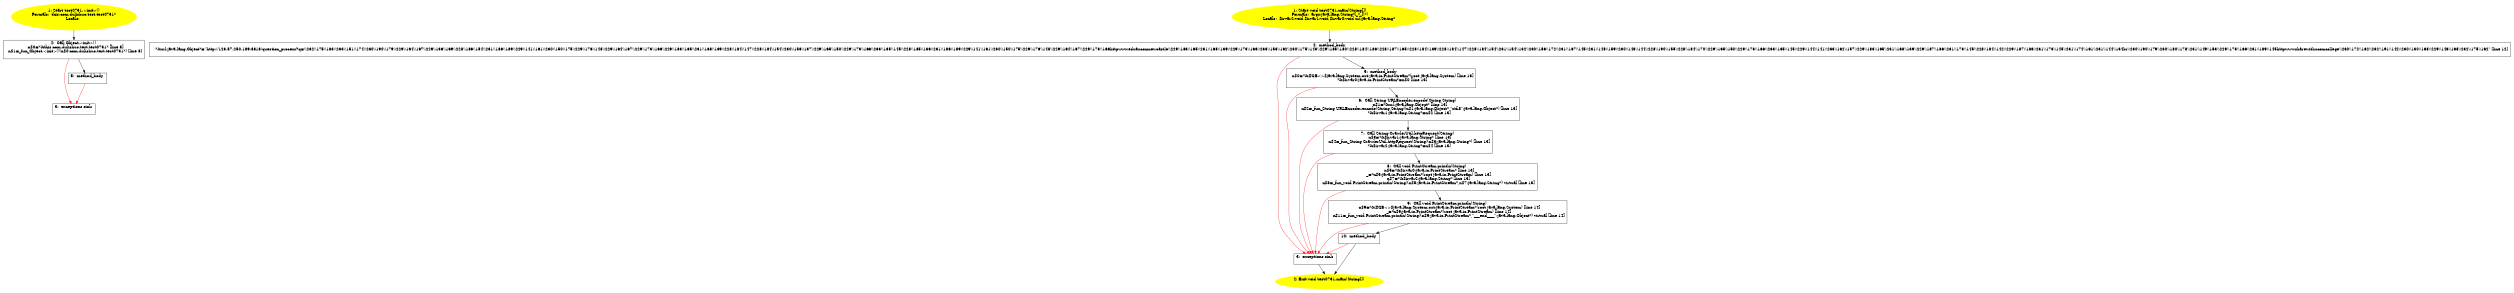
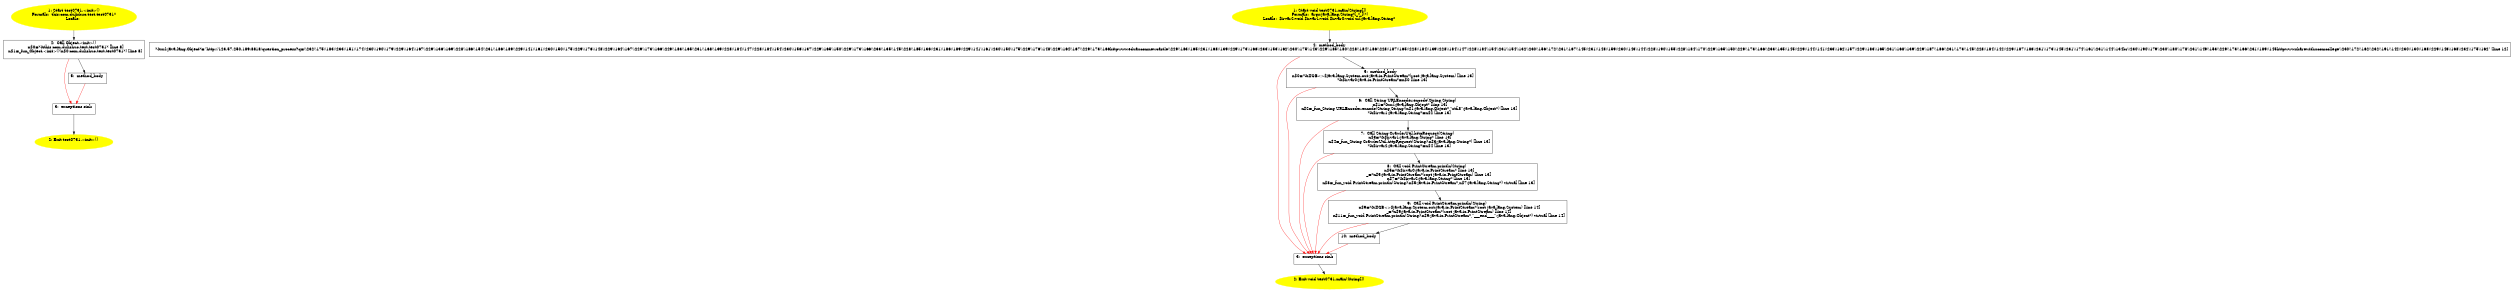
node "2: Exit test0731.<init>()": added
edge "10:  method_body" -> "2: Exit void test0731.main(String[])": removed
